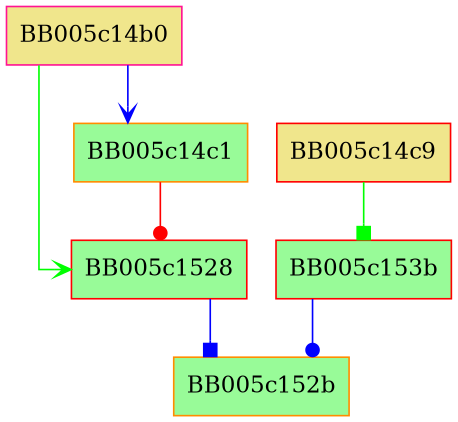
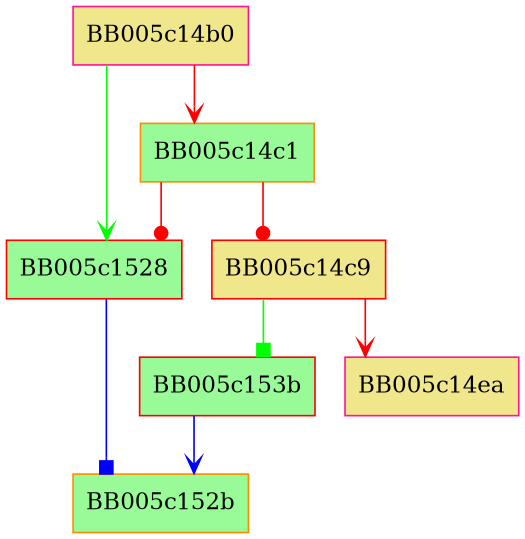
edge "BB005c14b0" -> "BB005c14c1": color blue -> red
edge "BB005c14c1" -> "BB005c14c9": added
edge "BB005c153b" -> "BB005c152b": arrowhead dot -> vee
node "BB005c14ea": added
